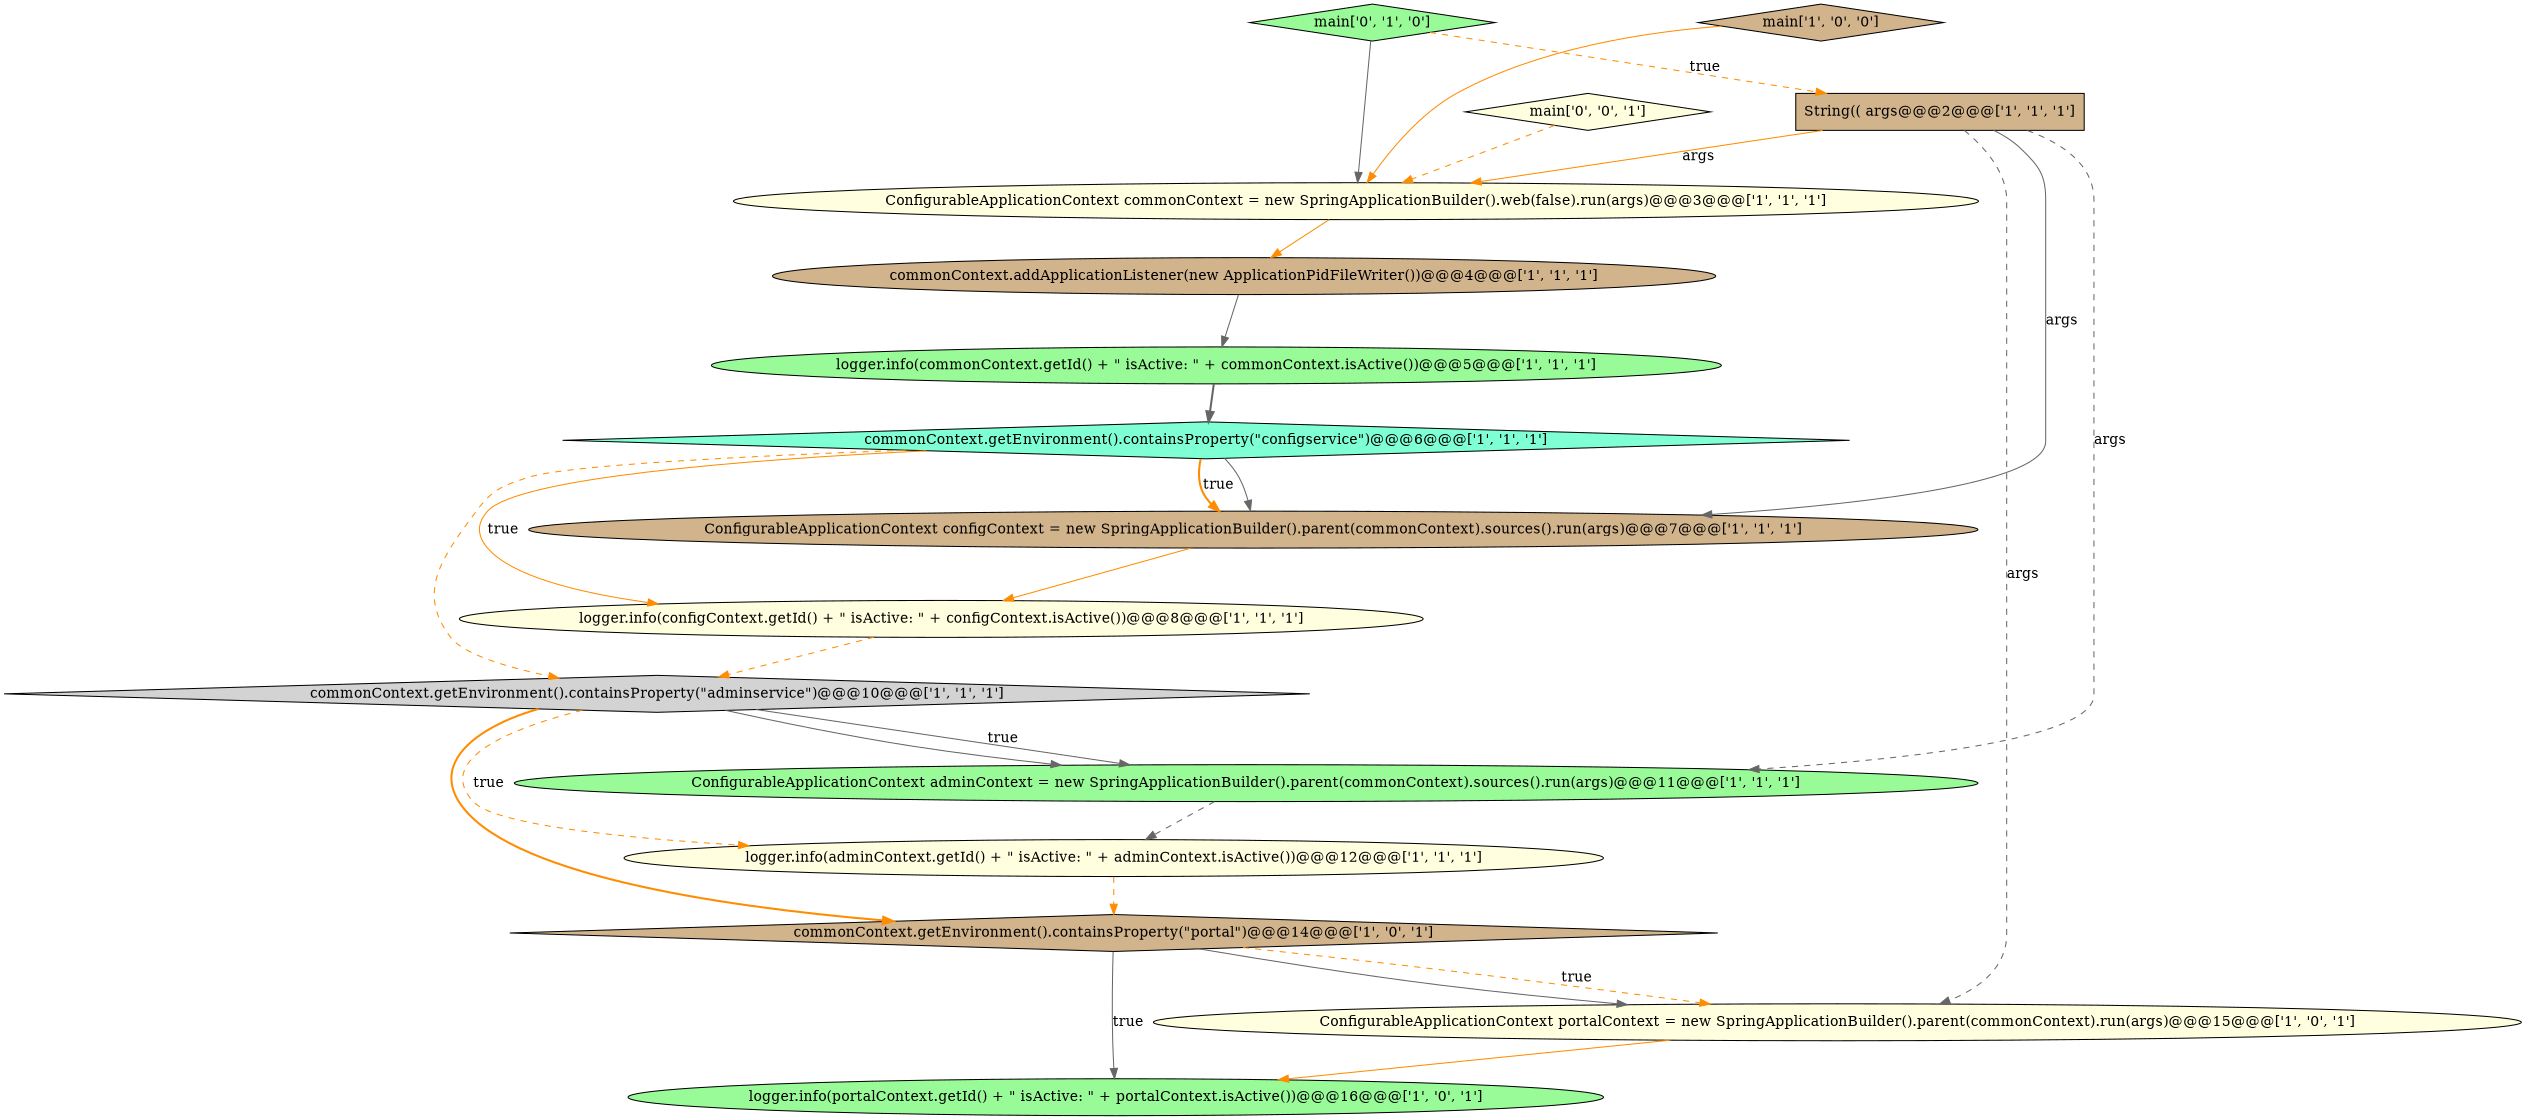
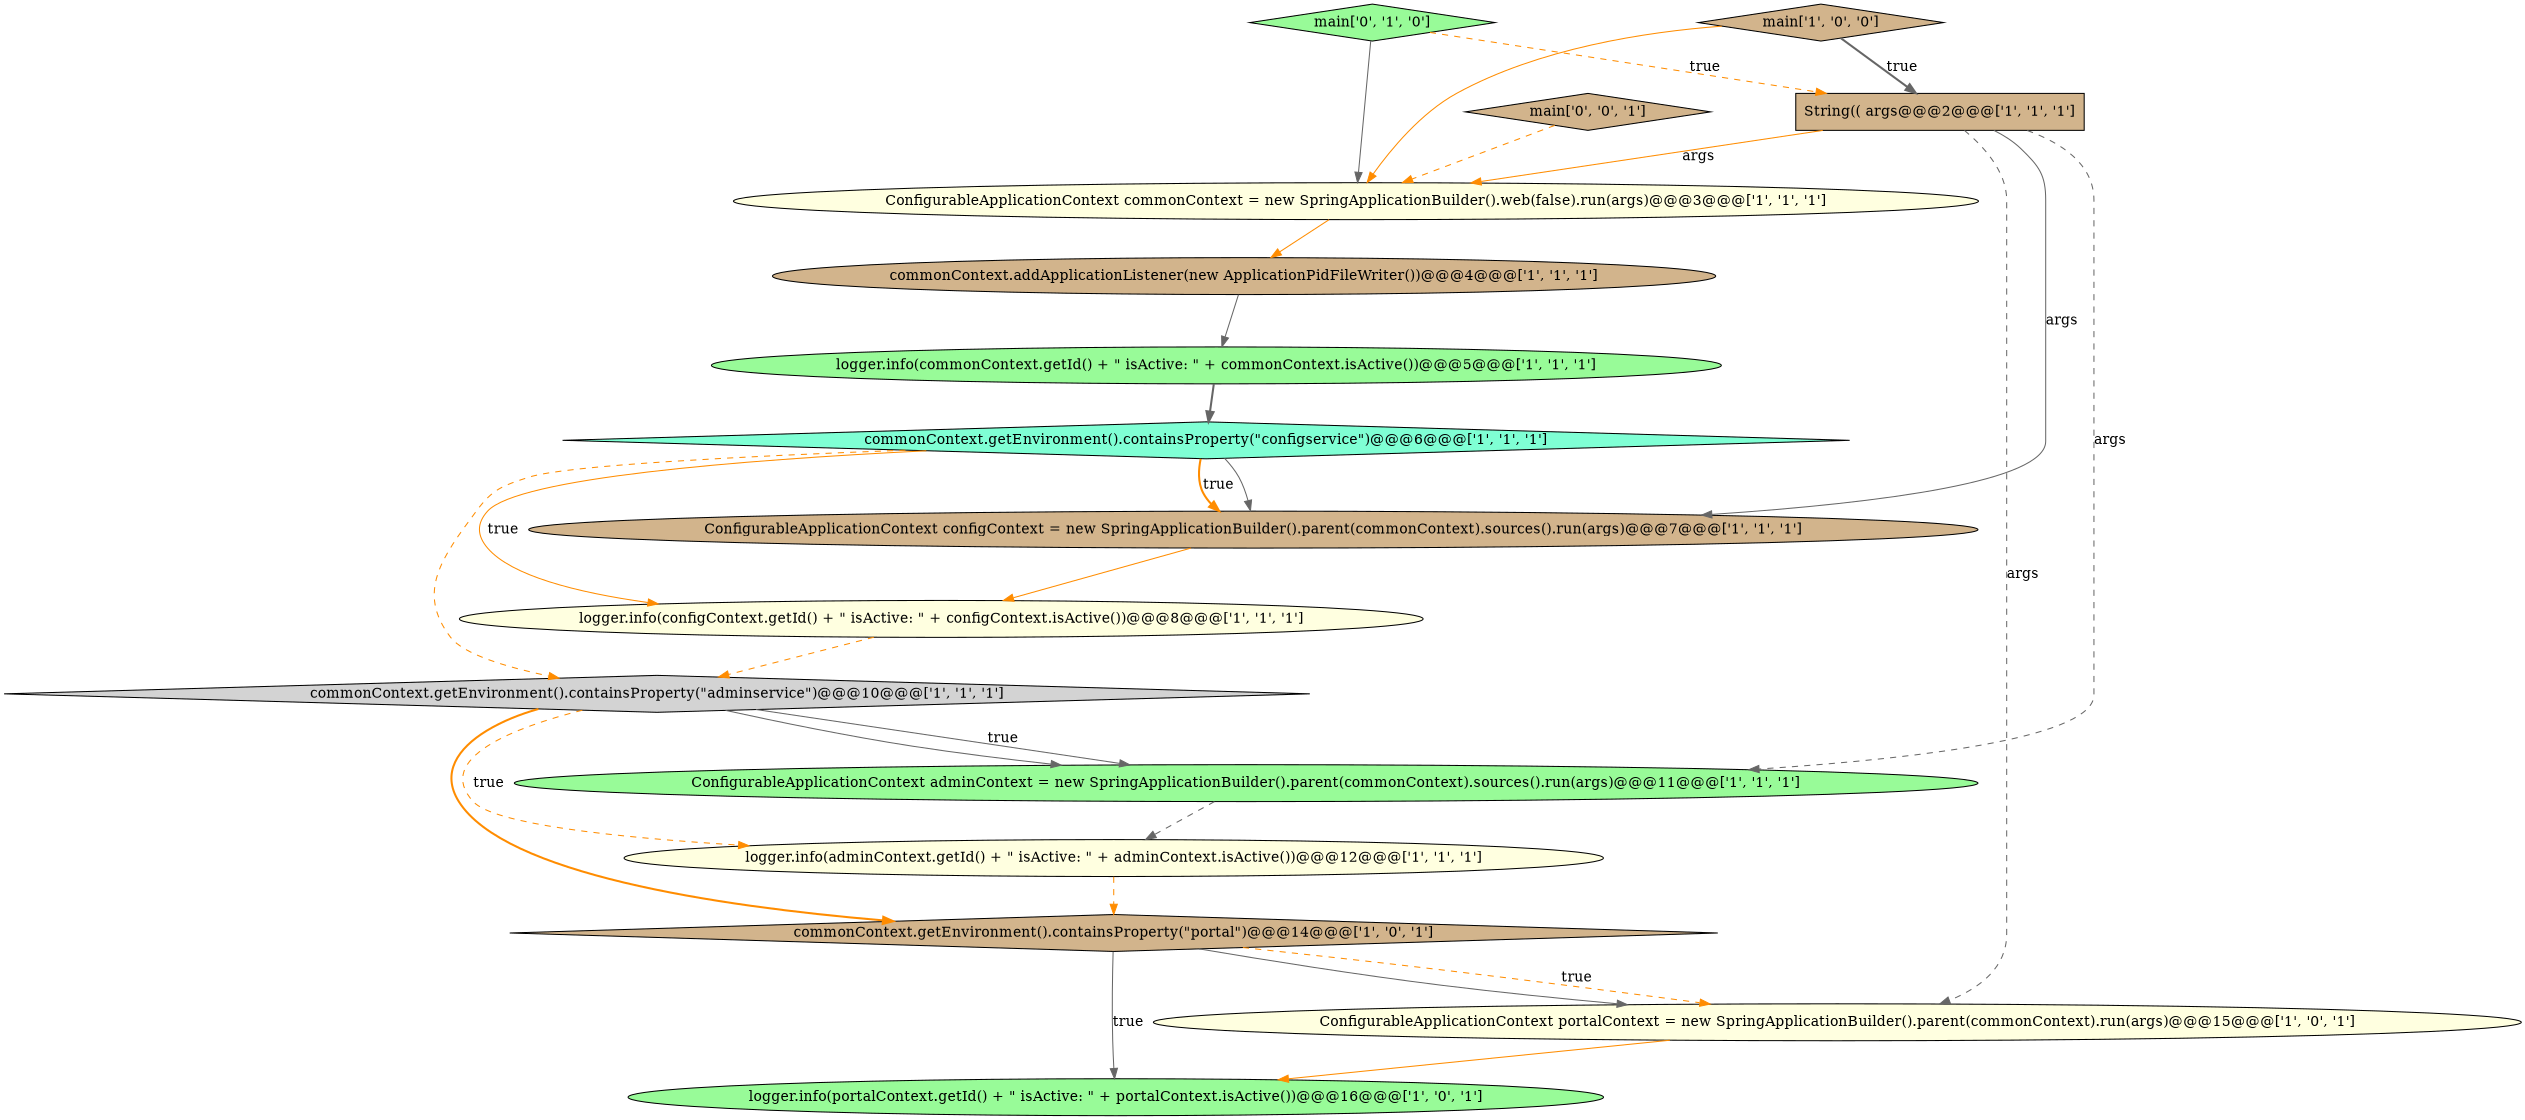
edge "main['1', '0', '0']" -> "String(( args@@@2@@@['1', '1', '1']": added, label "true"
node "main['0', '0', '1']": fillcolor lightyellow -> tan
